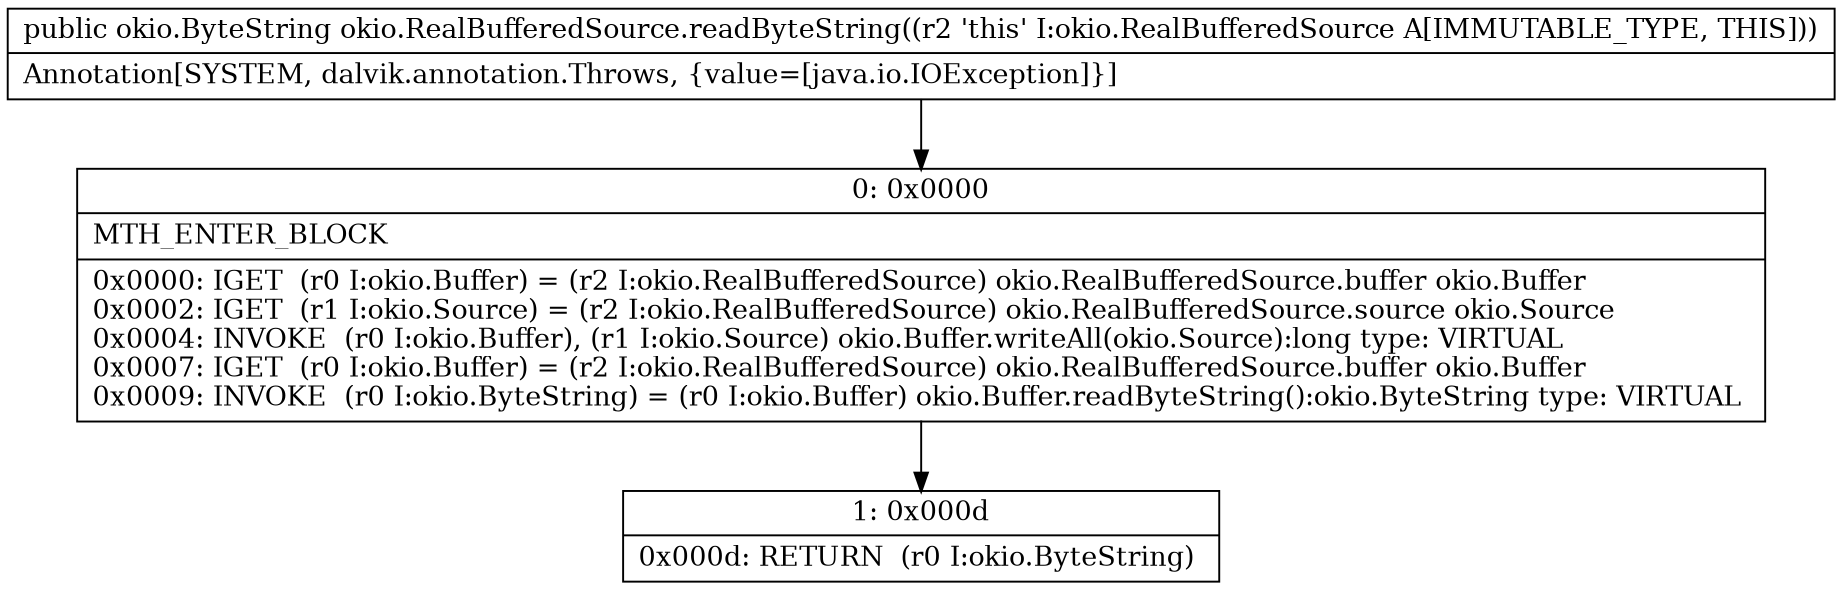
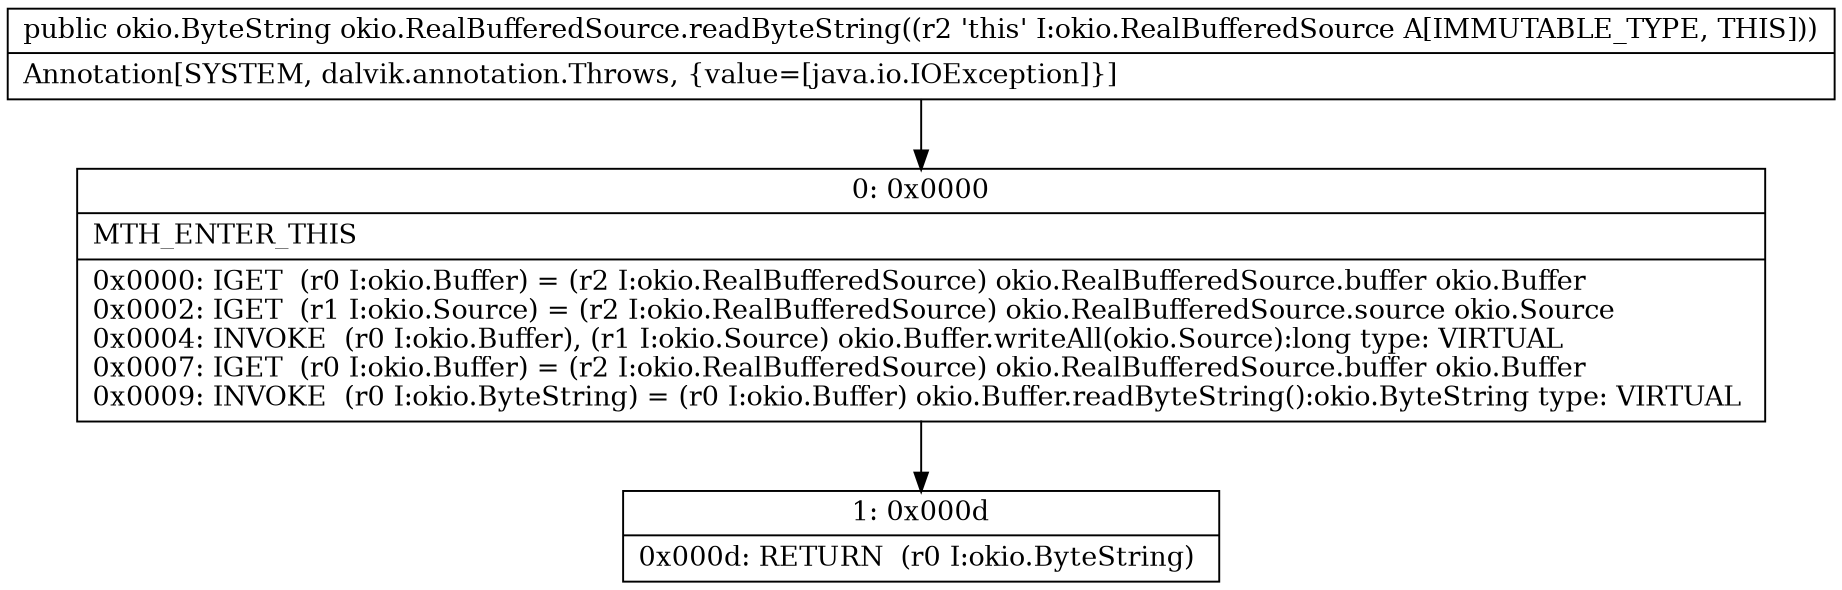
node "0: 0x0000": text "MTH_ENTER_BLOCK" -> "MTH_ENTER_THIS"
